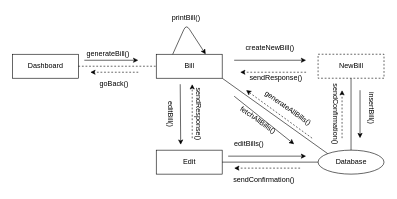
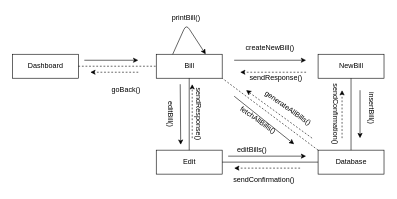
node "generateBill()": removed
node "NewBill": style dashed -> solid
node "goBack()": moved (114, 84) -> (126, 90)
edge "Bill" -- "Edit": added
edge "Bill" -- "Database": style solid -> dashed
node "editBills()": moved (249, 144) -> (252, 150)
node "Database": shape ellipse -> rectangle
